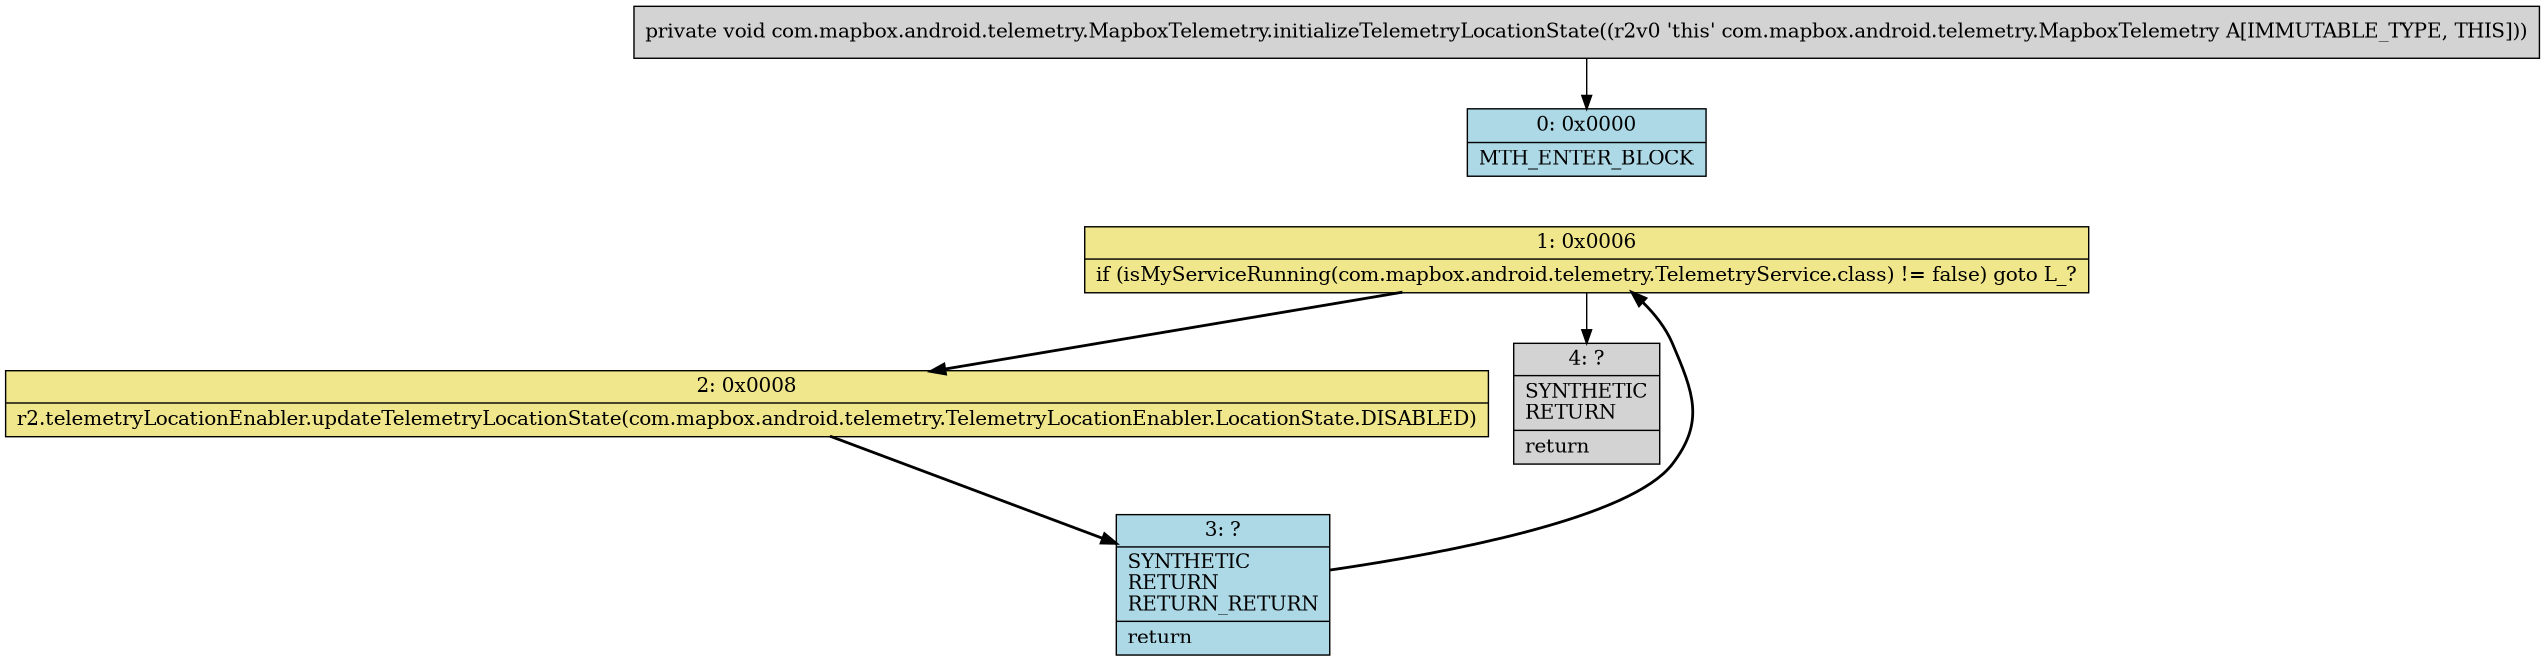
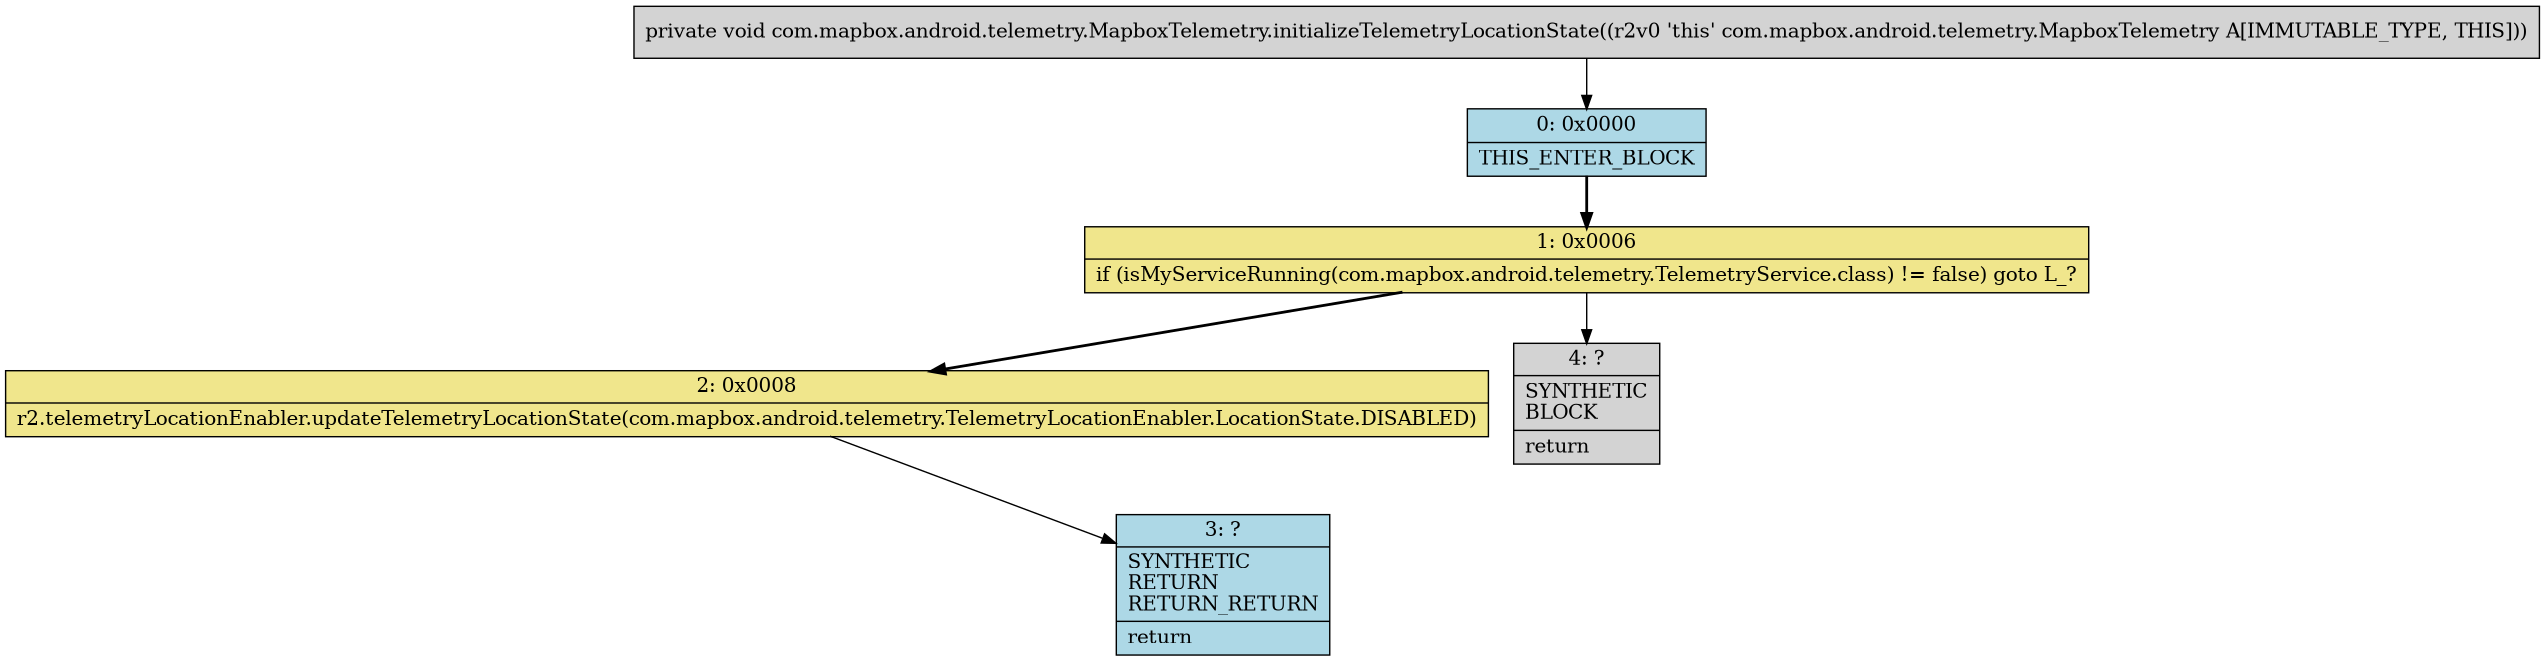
node "0: 0x0000": text "MTH_ENTER_BLOCK" -> "THIS_ENTER_BLOCK"
node "4: ?": text "RETURN" -> "BLOCK"
edge "2: 0x0008" -> "3: ?": style bold -> solid
edge "3: ?" -> "1: 0x0006": now "0: 0x0000" -> "1: 0x0006"
